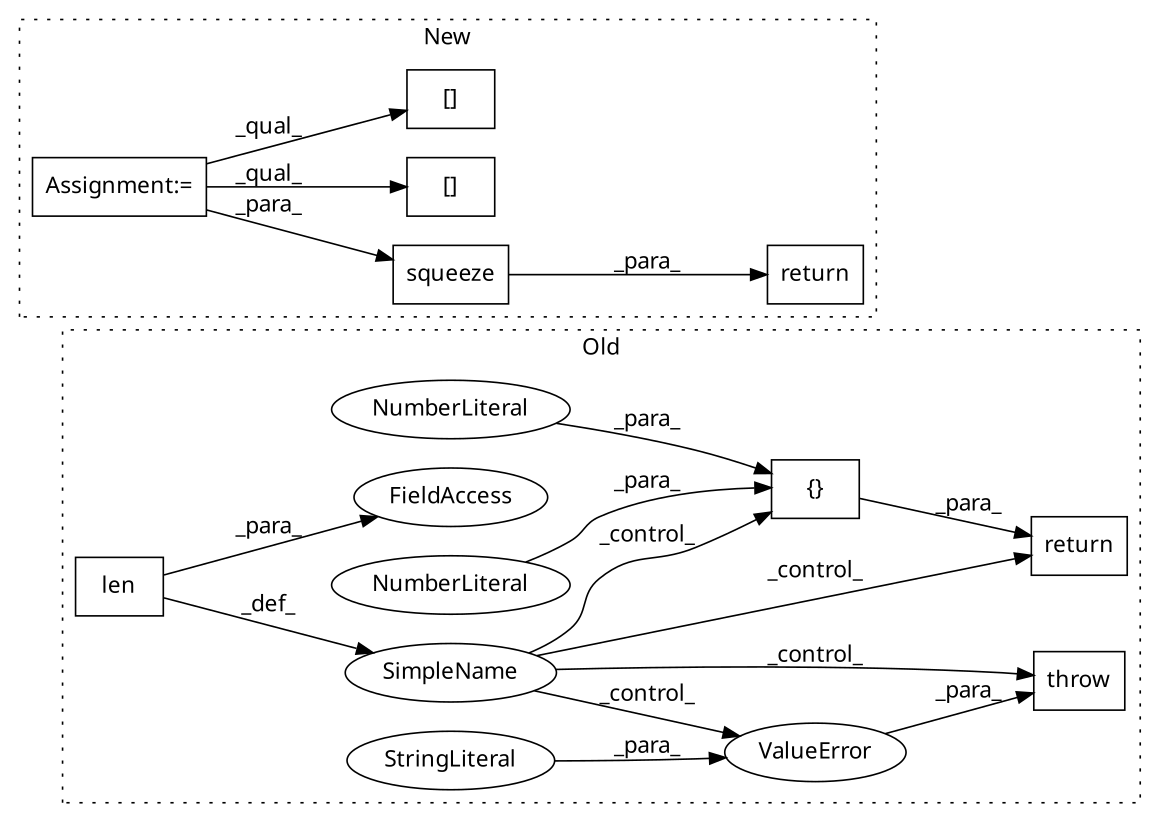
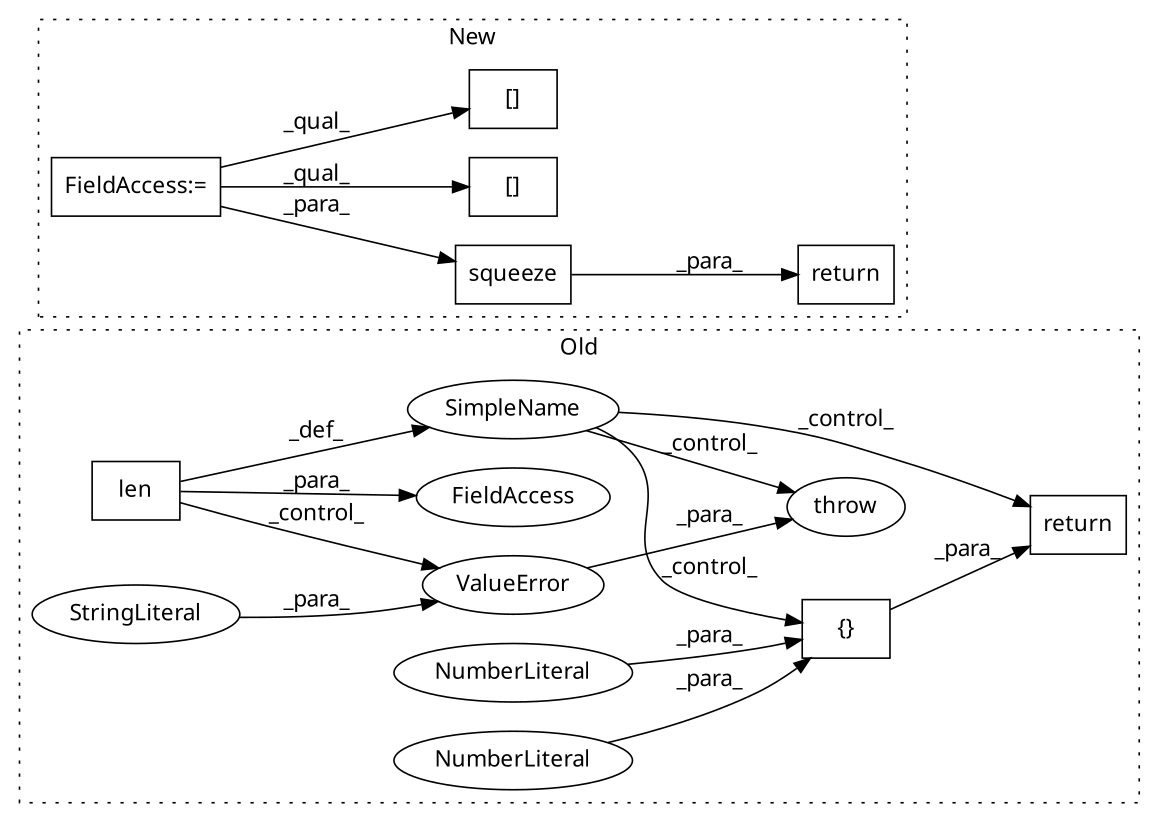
node "Assignment:=": label "Assignment:=" -> "FieldAccess:="
node "throw": shape box -> ellipse
edge "SimpleName" -> "ValueError": now "len" -> "ValueError"
